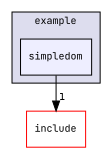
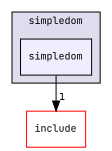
cluster "example": label "example" -> "simpledom"
